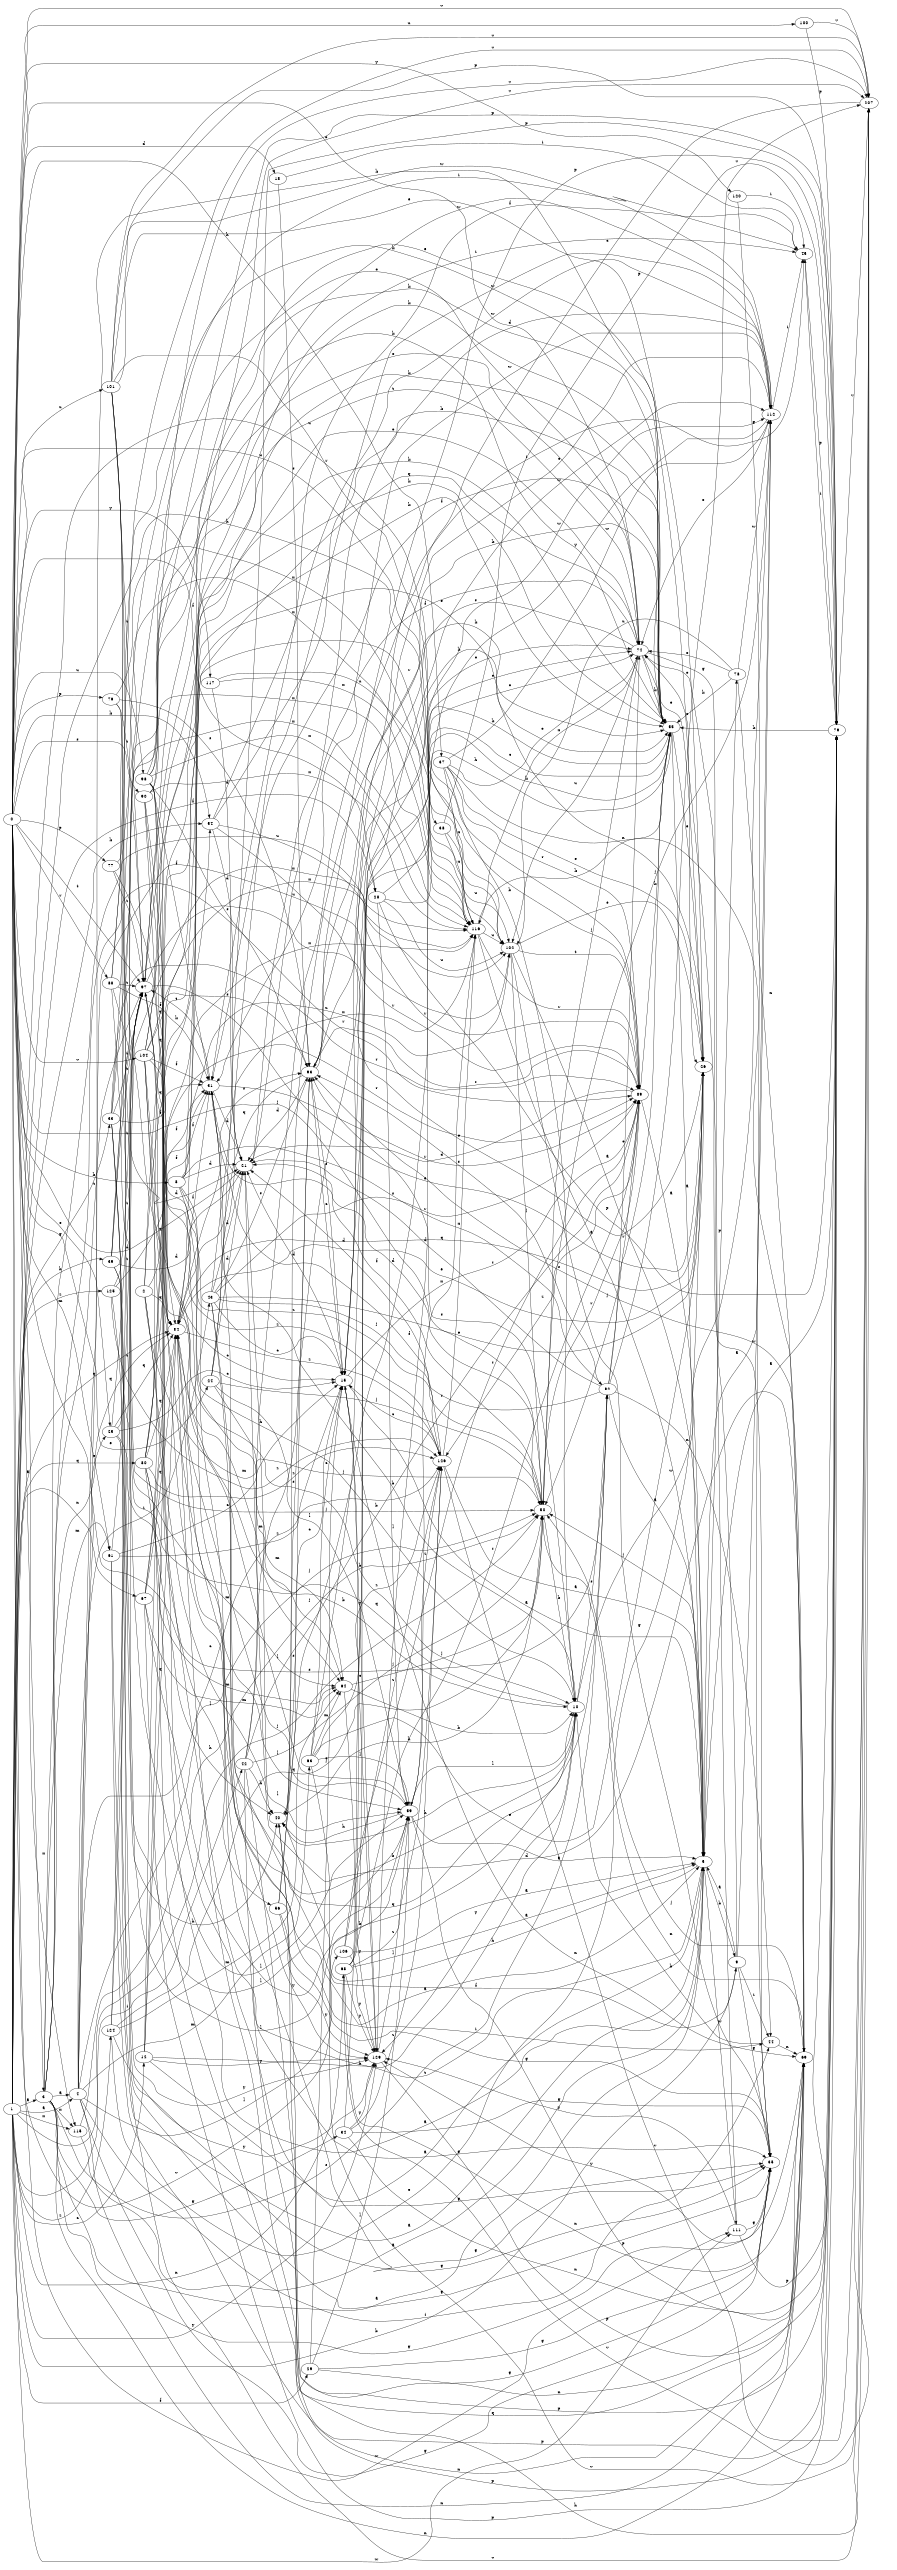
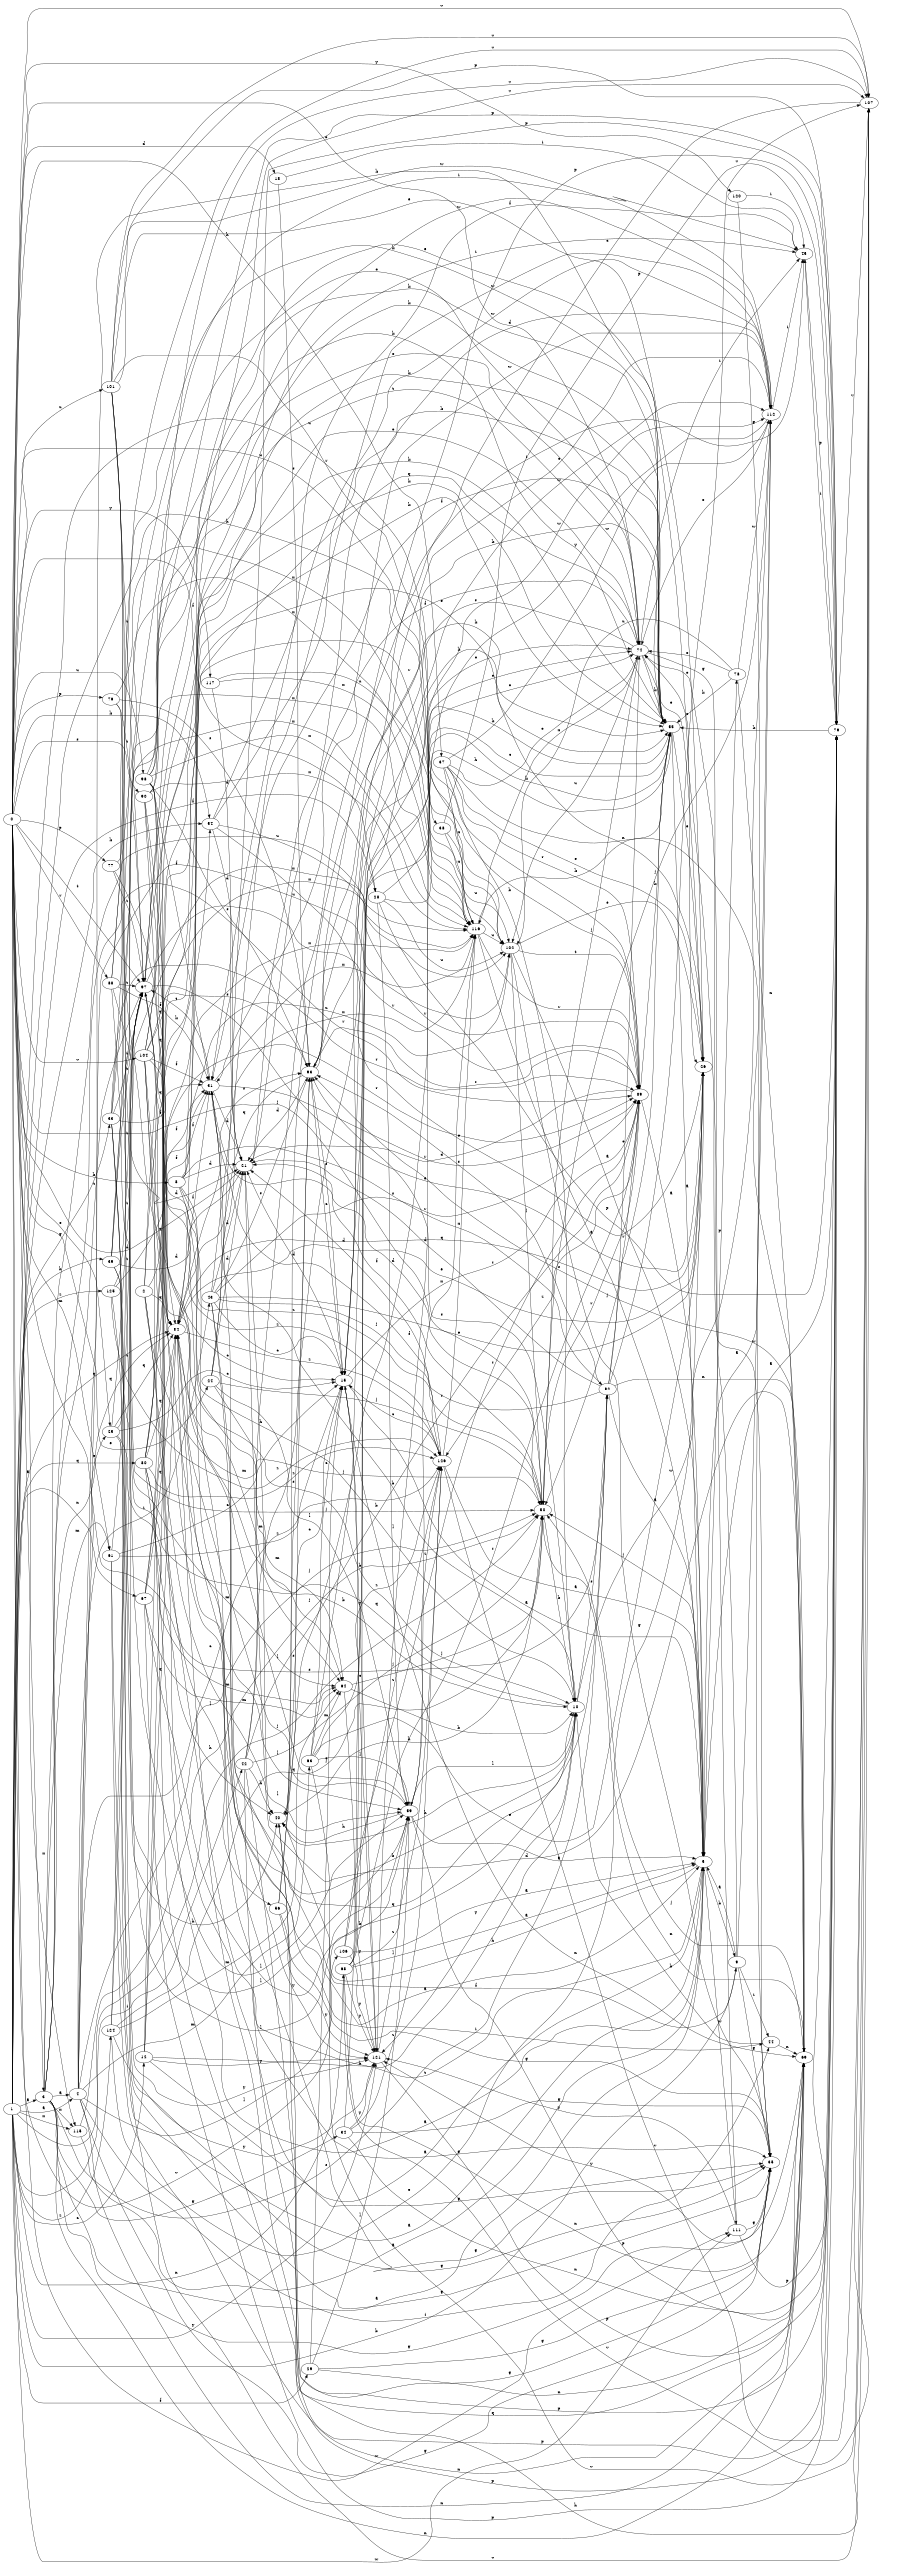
node "100": removed
node "207": label "207" -> "107"
edge "74" -> "45": added, label "i"
edge "31" -> "116": added, label "x"
edge "92" -> "44": now "92" -> "69"
node "129": label "129" -> "121"
